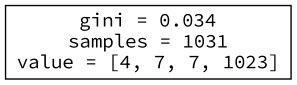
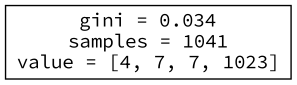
node "gini = 0.034 samples = 1031 value = [4, 7, 7, 1023]": label "gini = 0.034 samples = 1031 value = [4, 7, 7, 1023]" -> "gini = 0.034 samples = 1041 value = [4, 7, 7, 1023]"
